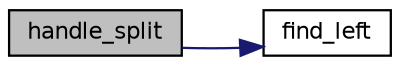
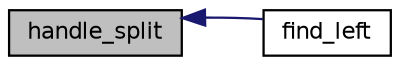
edge "handle_split" -> "find_left": reversed
